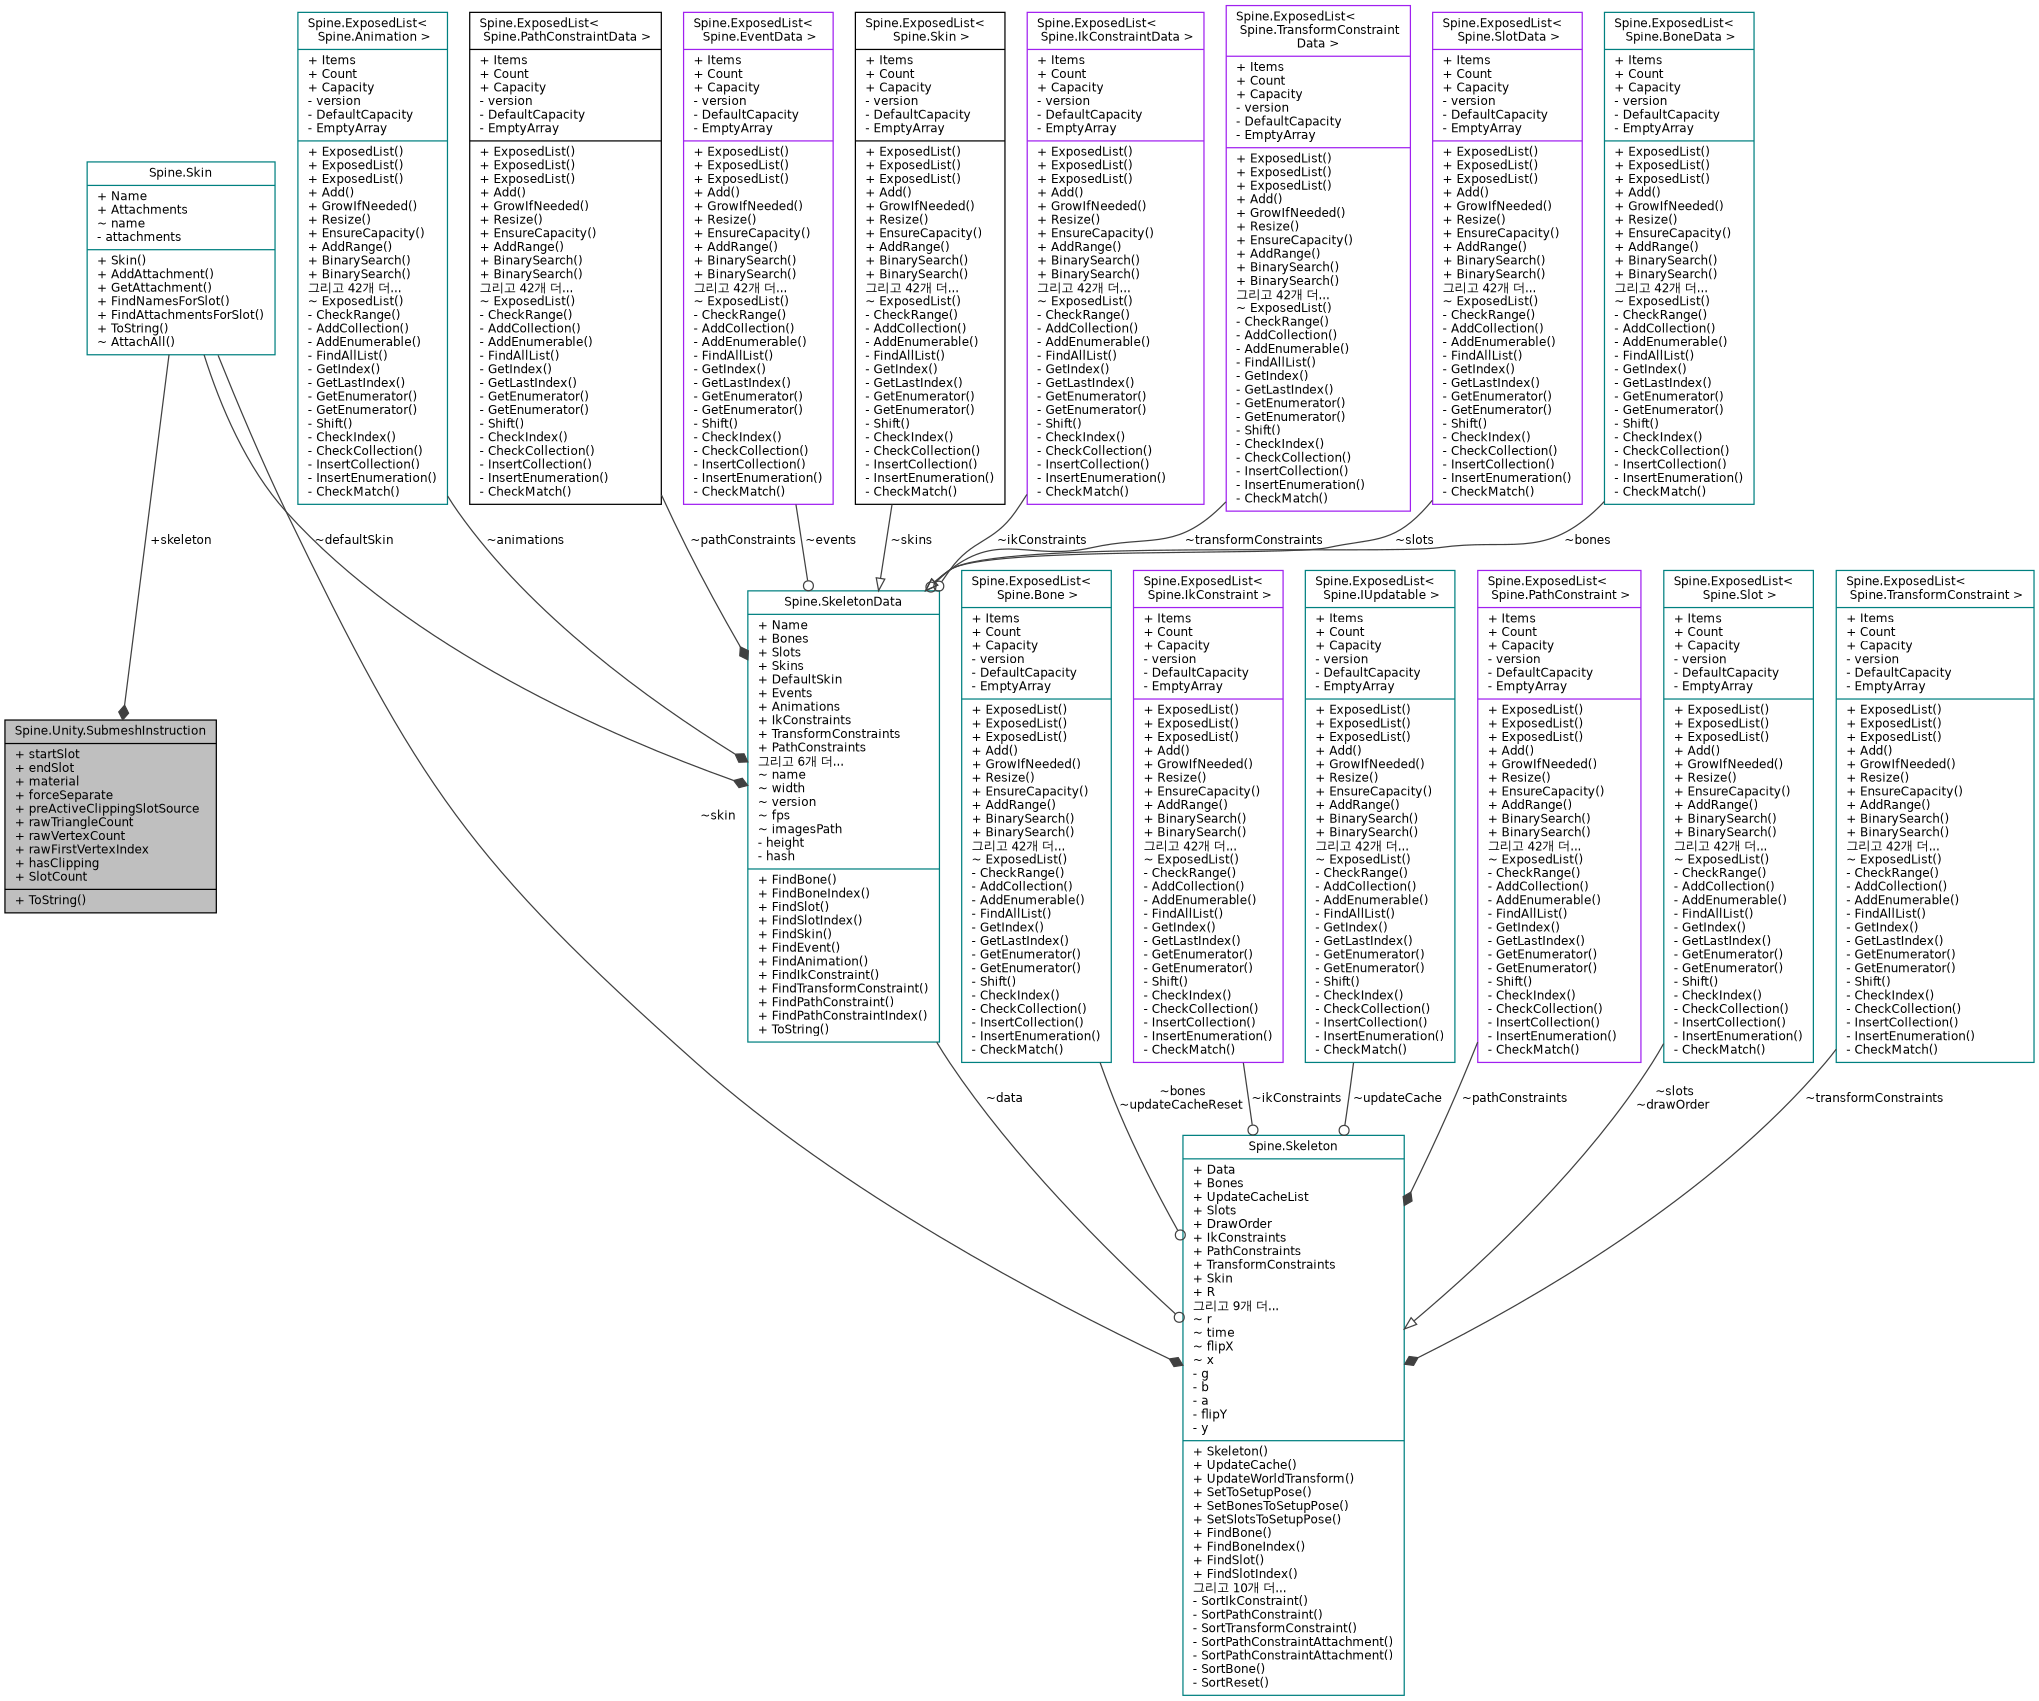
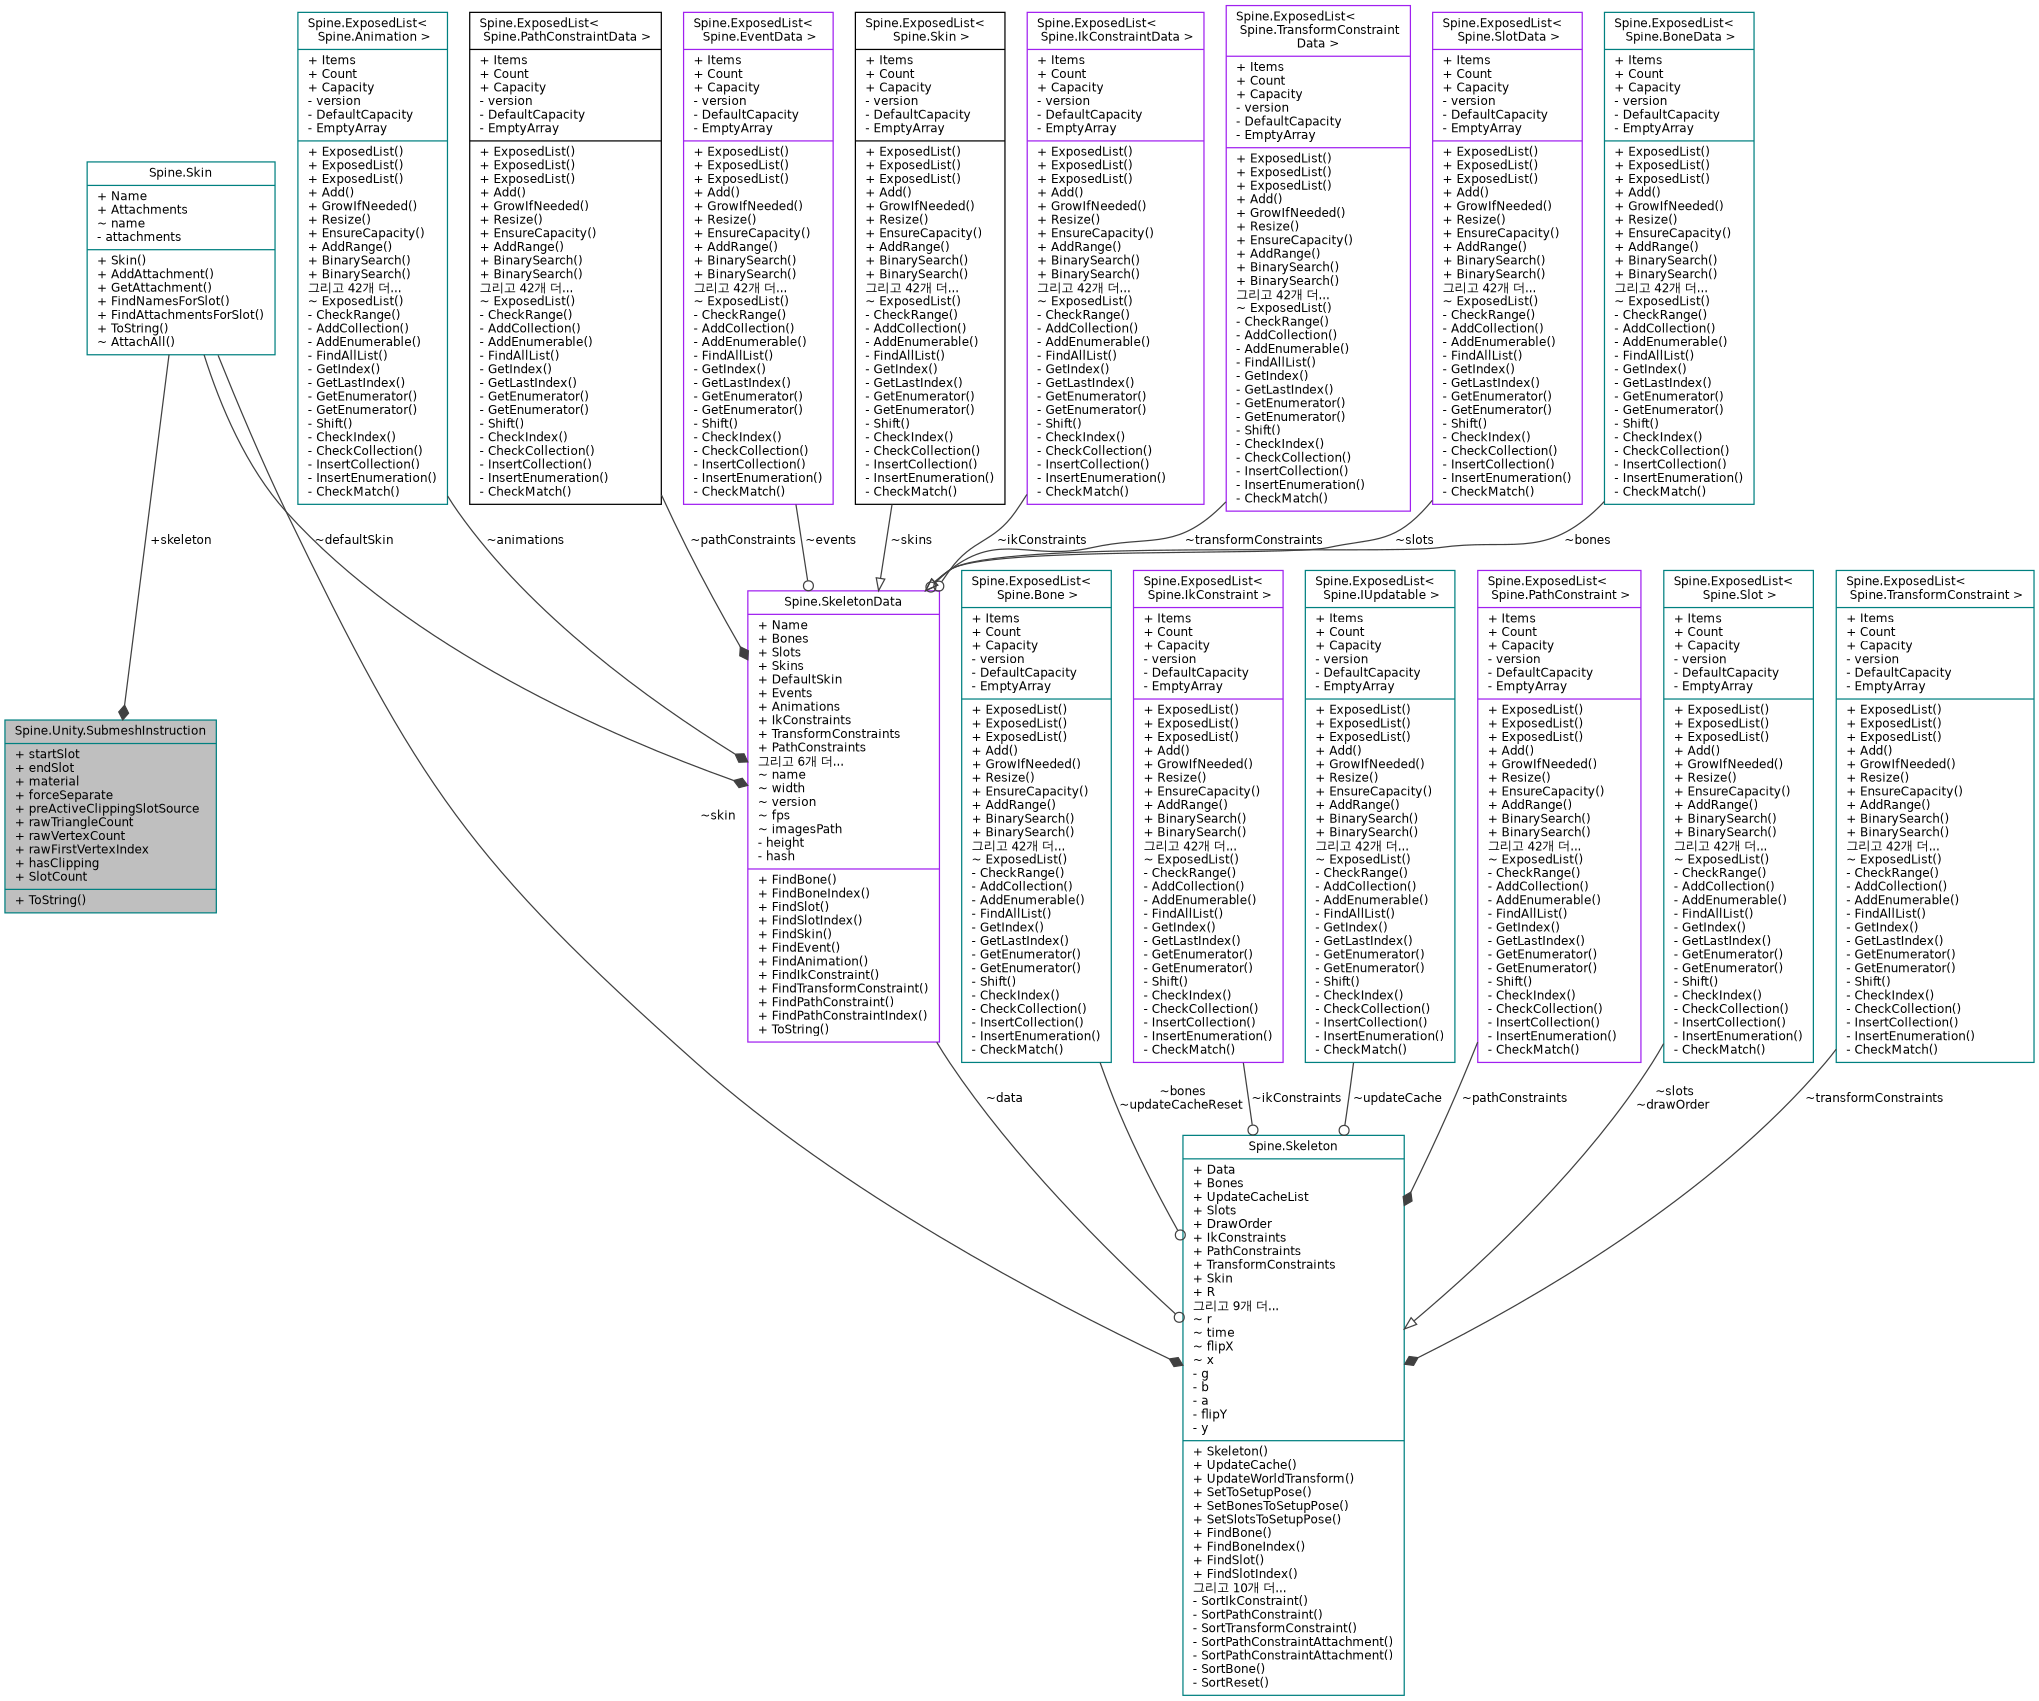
node "Spine.Unity.SubmeshInstruction": color black -> teal
node "Spine.SkeletonData": color teal -> purple
